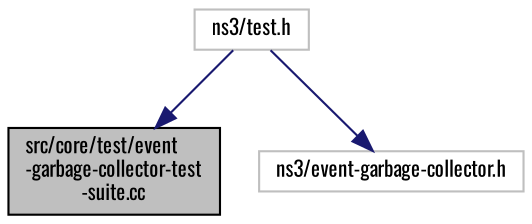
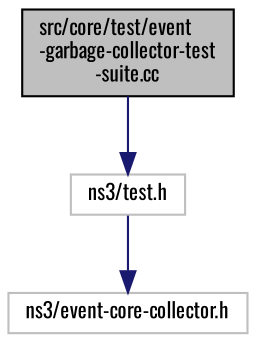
edge "ns3/test.h" -> "src/core/test/event -garbage-collector-test -suite.cc": reversed
node "ns3/event-garbage-collector.h": label "ns3/event-garbage-collector.h" -> "ns3/event-core-collector.h"
